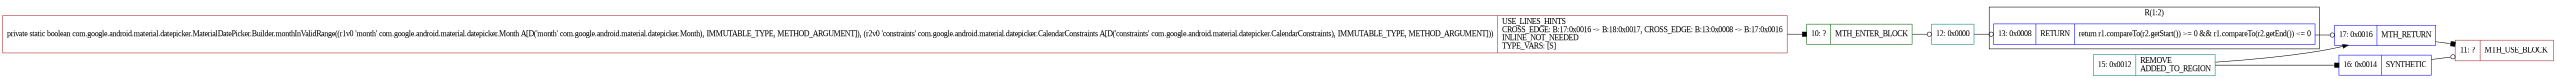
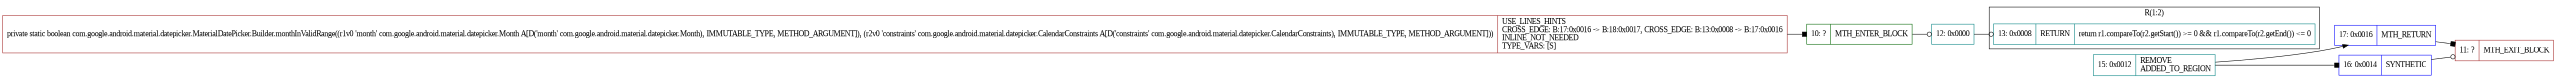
node "13: 0x0008": color blue -> teal
edge "13: 0x0008" -> "17: 0x0016": removed
node "11: ?": text "MTH_USE_BLOCK" -> "MTH_EXIT_BLOCK"
